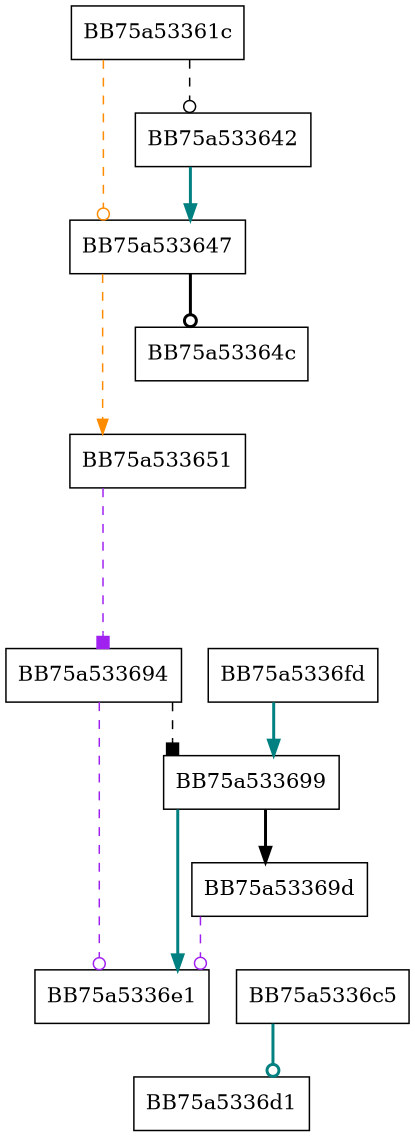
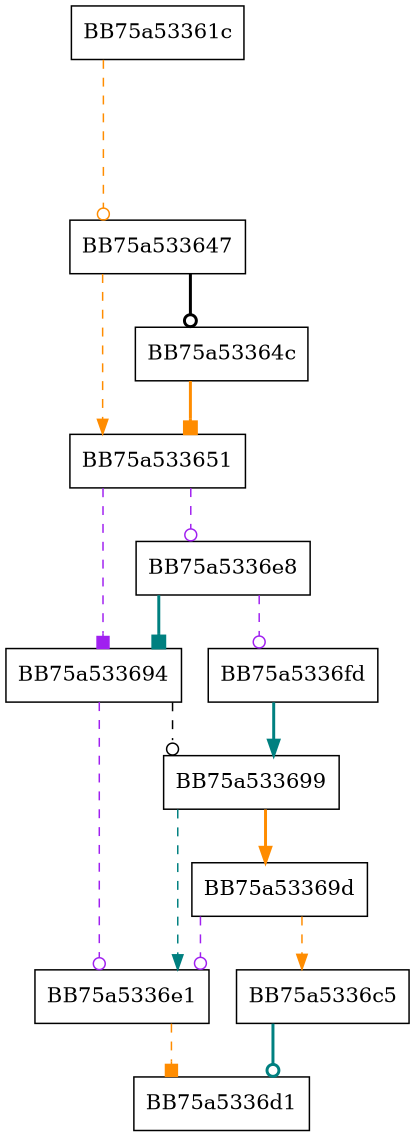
node "BB75a533642": removed
edge "BB75a53364c" -> "BB75a533651": added
node "BB75a5336e8": added
edge "BB75a533694" -> "BB75a533699": arrowhead box -> odot
edge "BB75a533699" -> "BB75a53369d": color black -> darkorange
edge "BB75a533699" -> "BB75a5336e1": style bold -> dashed
edge "BB75a53369d" -> "BB75a5336c5": added
edge "BB75a5336e1" -> "BB75a5336d1": added
